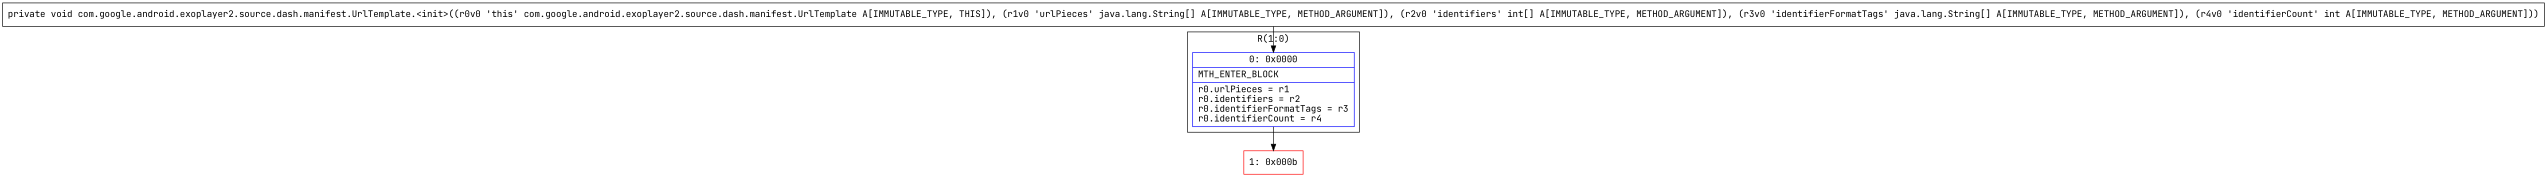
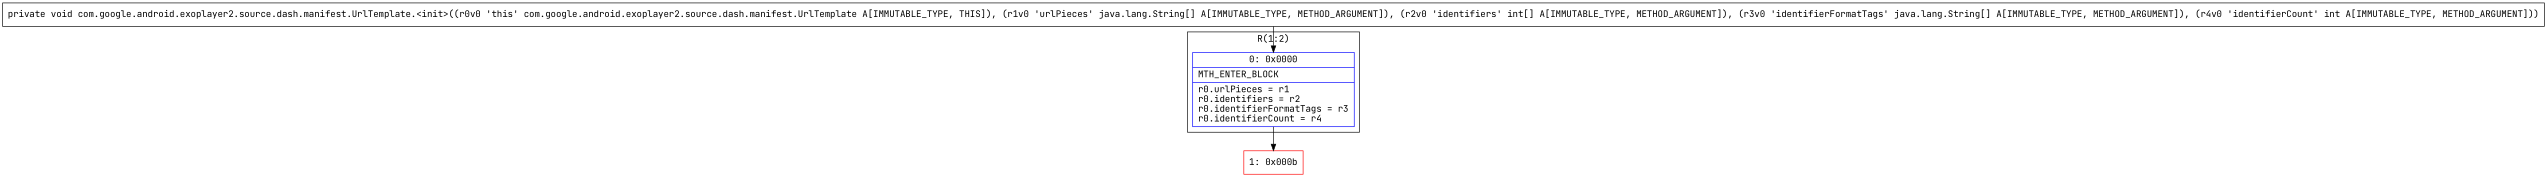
cluster "R(1:0)": label "R(1:0)" -> "R(1:2)"
